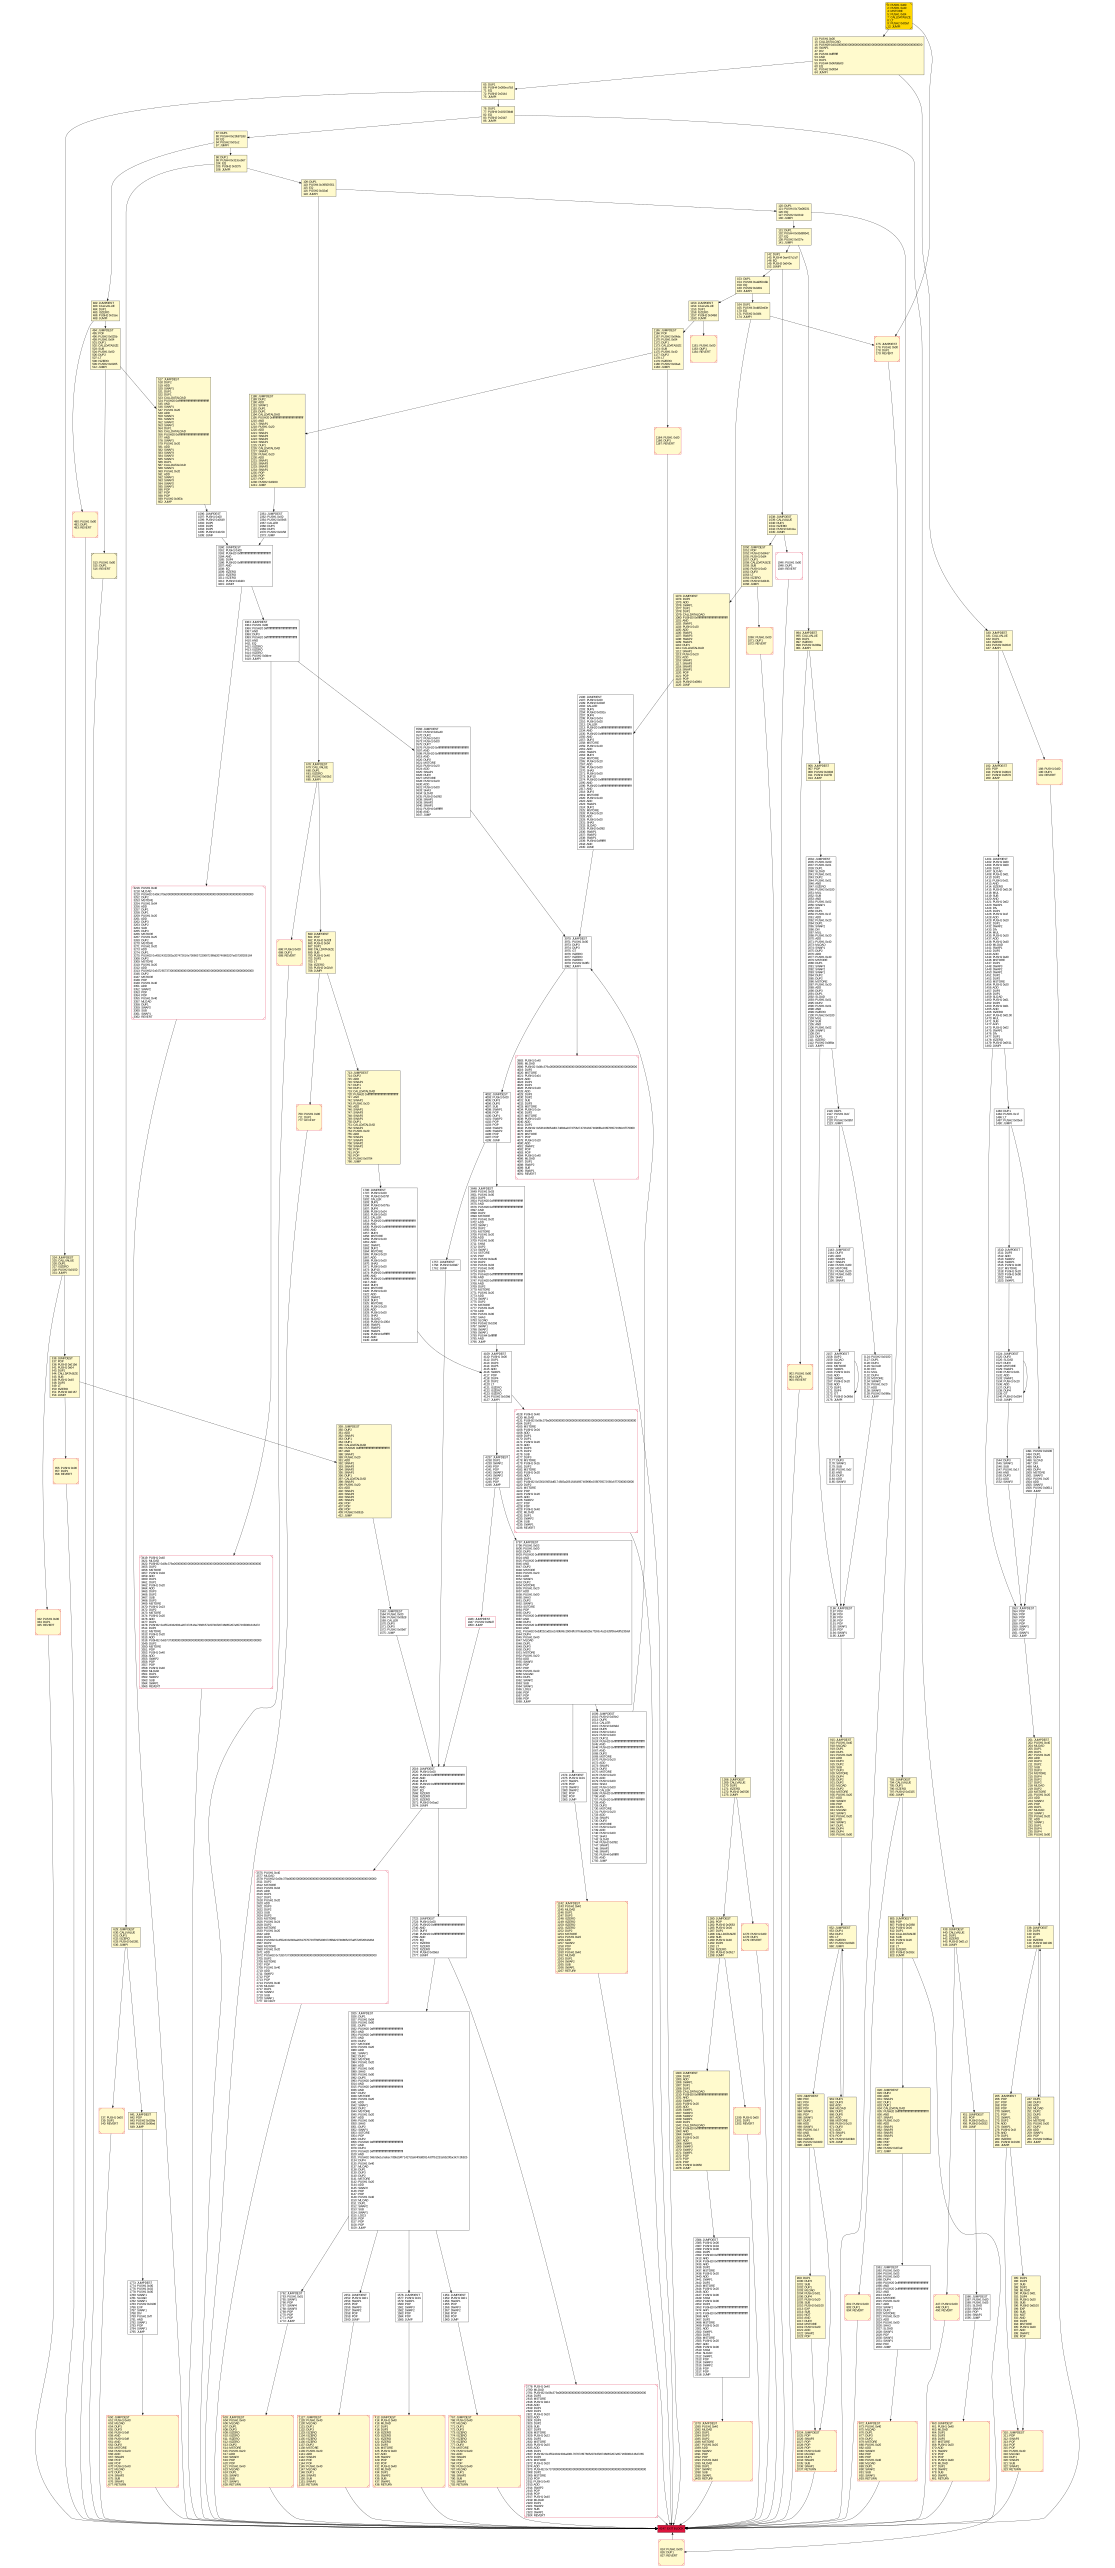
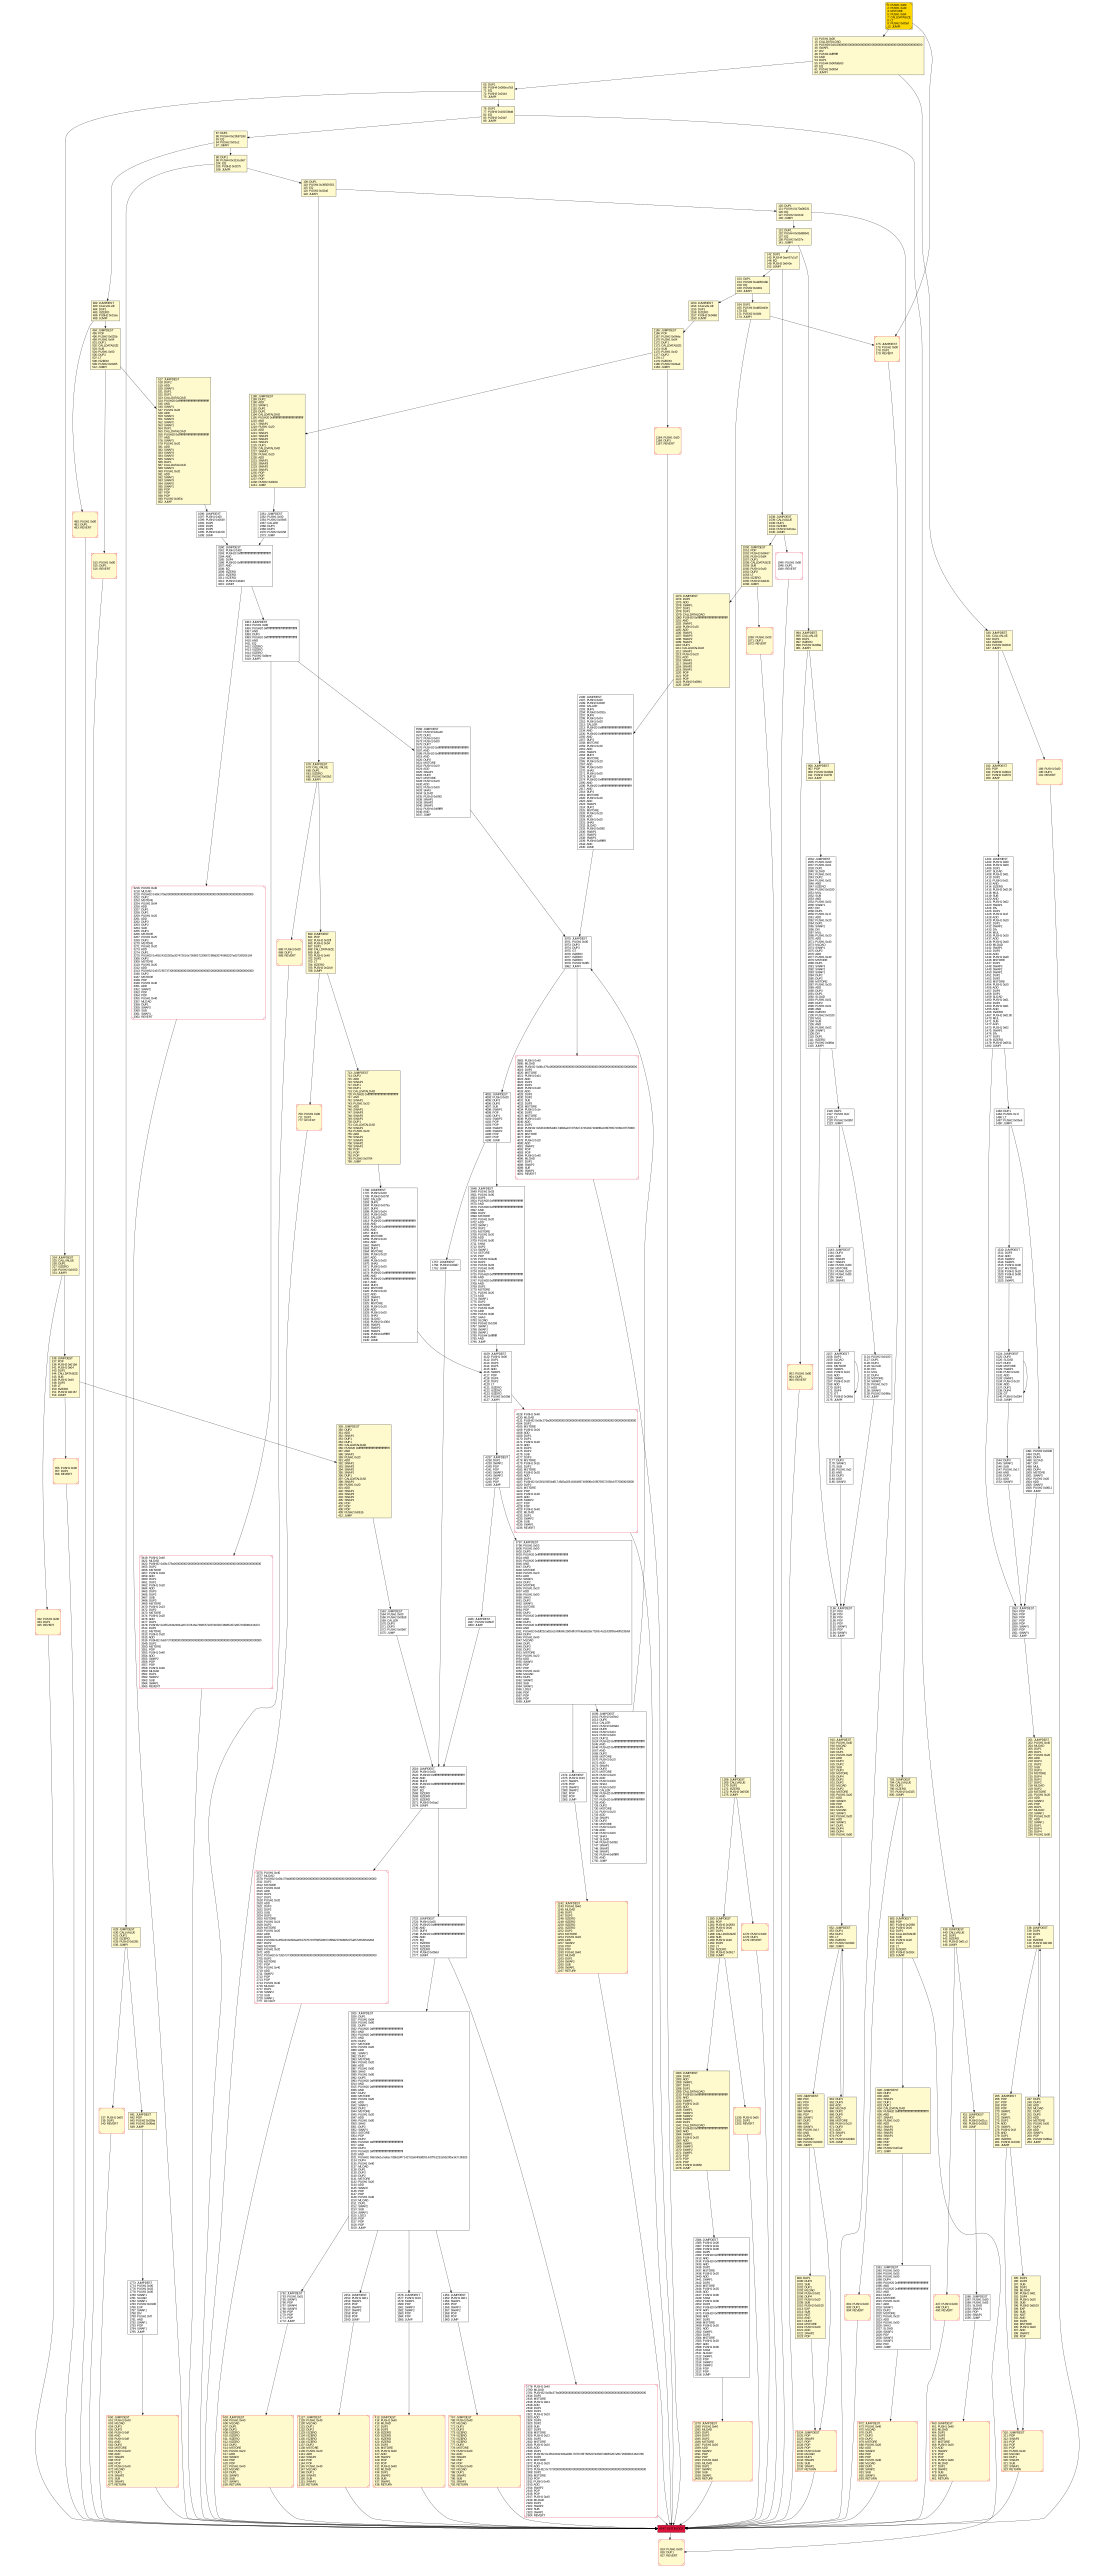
node "1161: PUSH1 0x00 1163: DUP1 1164: REVERT": removed
node "513: PUSH1 0x00 515: DUP1 516: REVERT": color black -> crimson
node "1946: JUMPDEST 1947: PUSH2 0x09d7 1950: JUMP": color crimson -> black
edge "824: PUSH1 0x00 826: DUP1 827: REVERT" -> "4247: EXIT BLOCK": reversed
